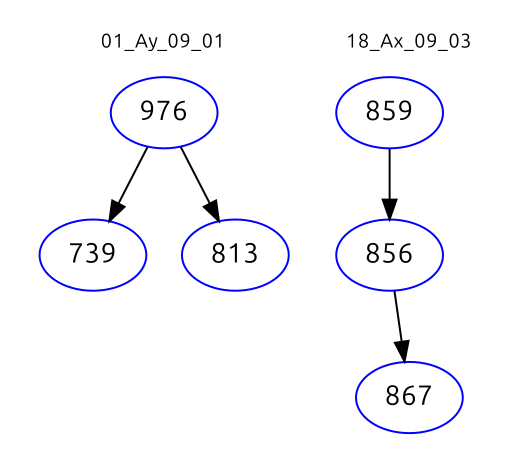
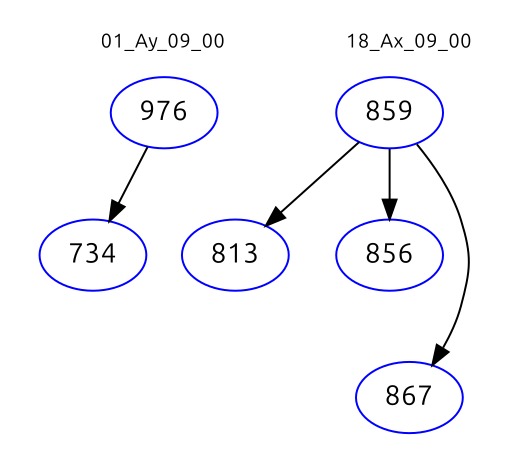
cluster "01_Ay_09_01": label "01_Ay_09_01" -> "01_Ay_09_00"
cluster "18_Ax_09_03": label "18_Ax_09_03" -> "18_Ax_09_00"
edge "976" -> "813": now "859" -> "813"
node "739": label "739" -> "734"
edge "856" -> "867": now "859" -> "867"
